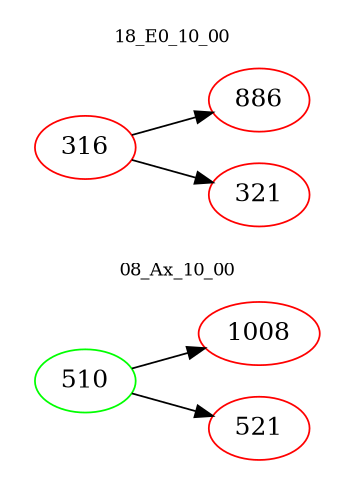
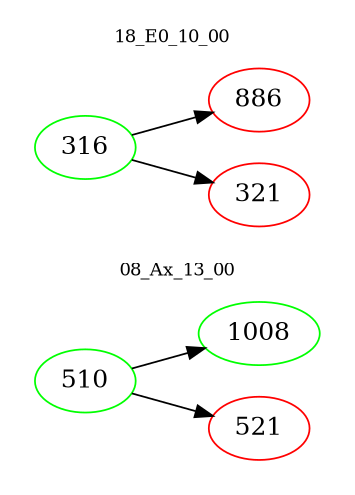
node "316": color red -> green
cluster "08_Ax_10_00": label "08_Ax_10_00" -> "08_Ax_13_00"
node "1008": color red -> green
